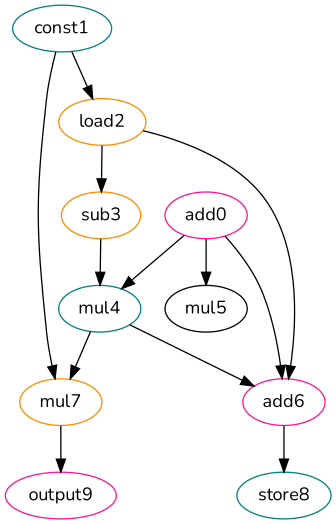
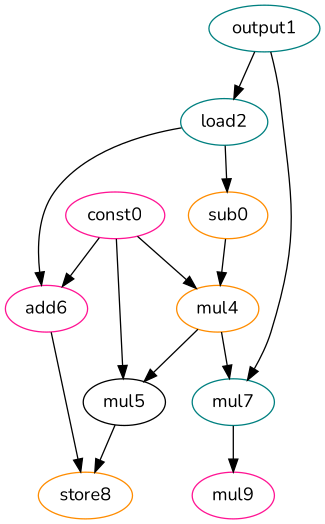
node "const1": label "const1" -> "output1"
node "load2": color darkorange -> teal
node "sub3": label "sub3" -> "sub0"
node "add0": label "add0" -> "const0"
node "mul4": color teal -> darkorange
edge "mul4" -> "add6": now "mul4" -> "mul5"
node "mul7": color darkorange -> teal
edge "mul5" -> "store8": added
node "output9": label "output9" -> "mul9"
node "store8": color teal -> darkorange
